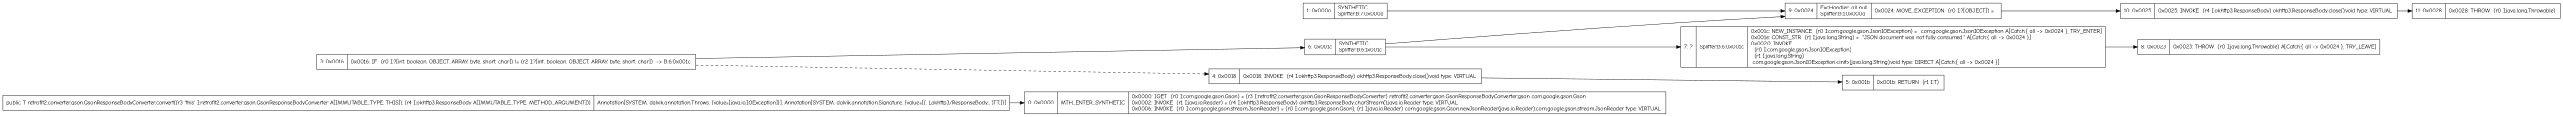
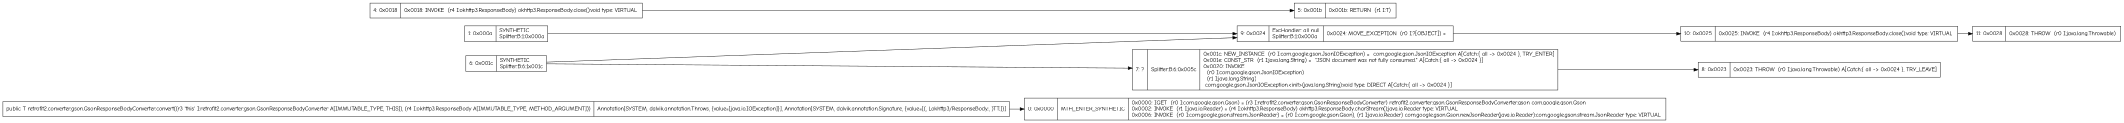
node "1: 0x000a": text "Splitter:B:7:0x000a" -> "Splitter:B:1:0x000a"
node "7: ?": text "Splitter:B:6:0x001c" -> "Splitter:B:6:0x005c"
node "3: 0x0016": removed
